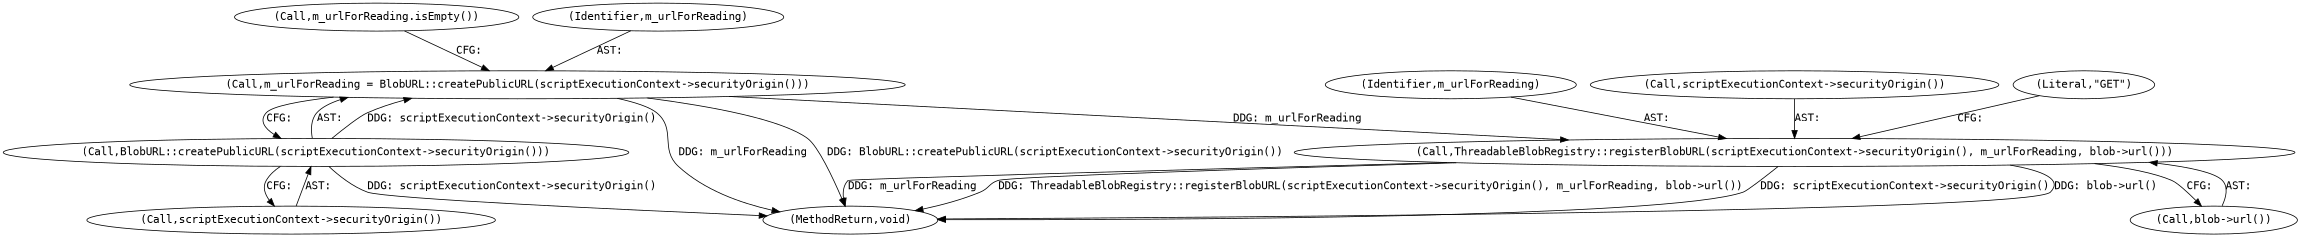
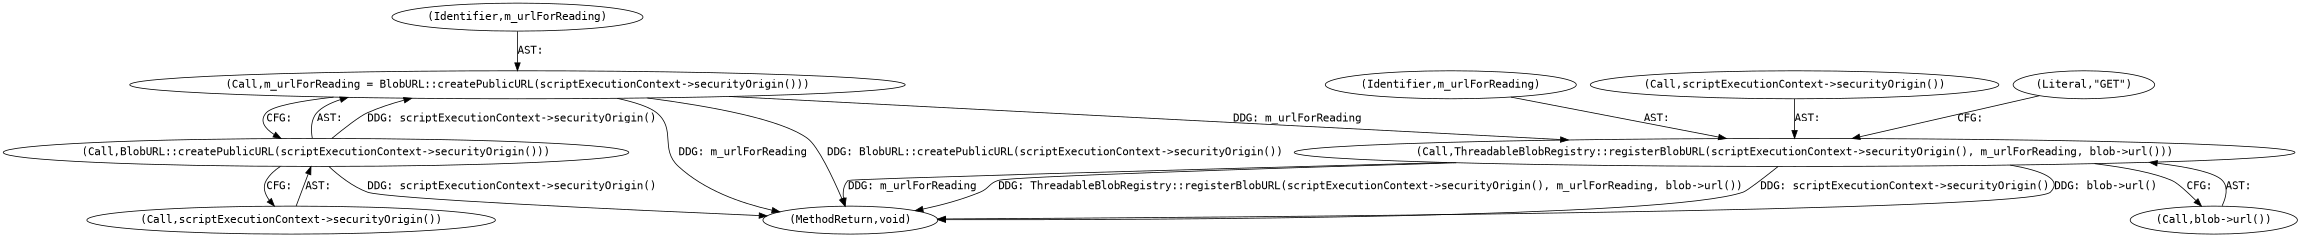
node "(Call,m_urlForReading.isEmpty())": removed
